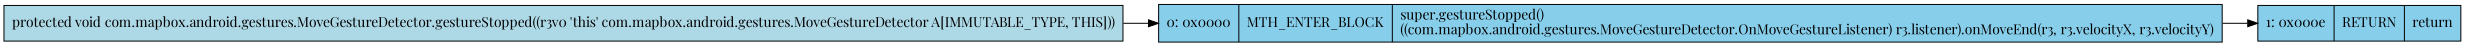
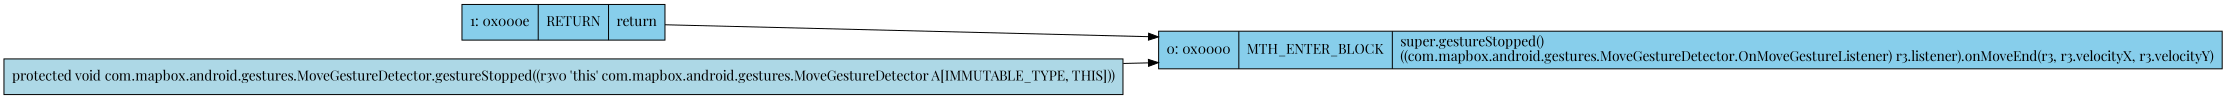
edge "0: 0x0000" -> "1: 0x000e": reversed
